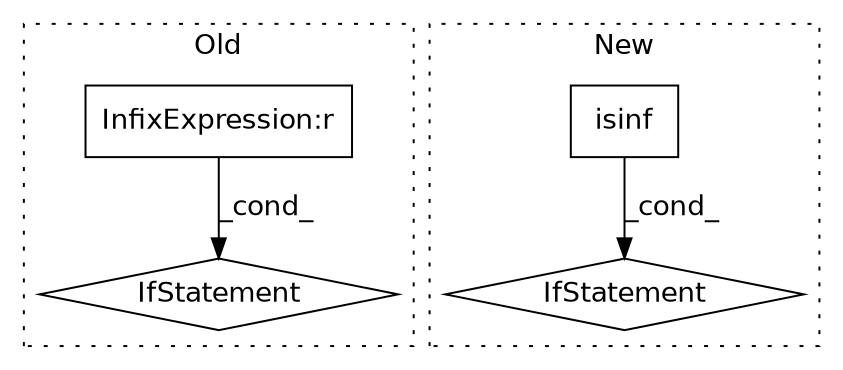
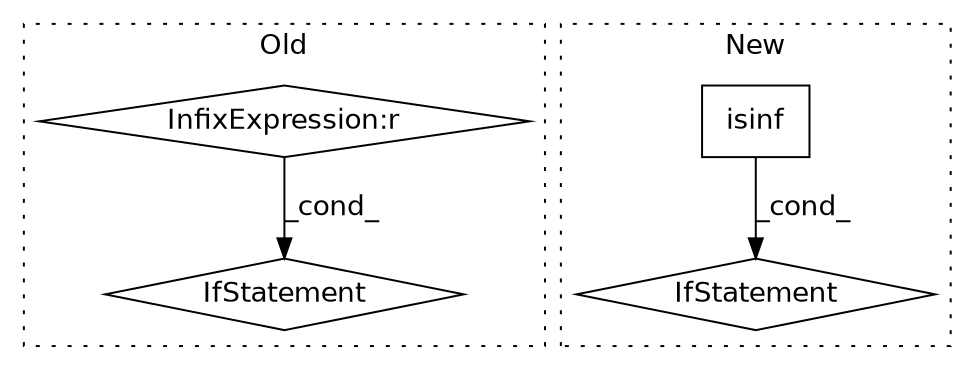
node "InfixExpression:r": shape box -> diamond
